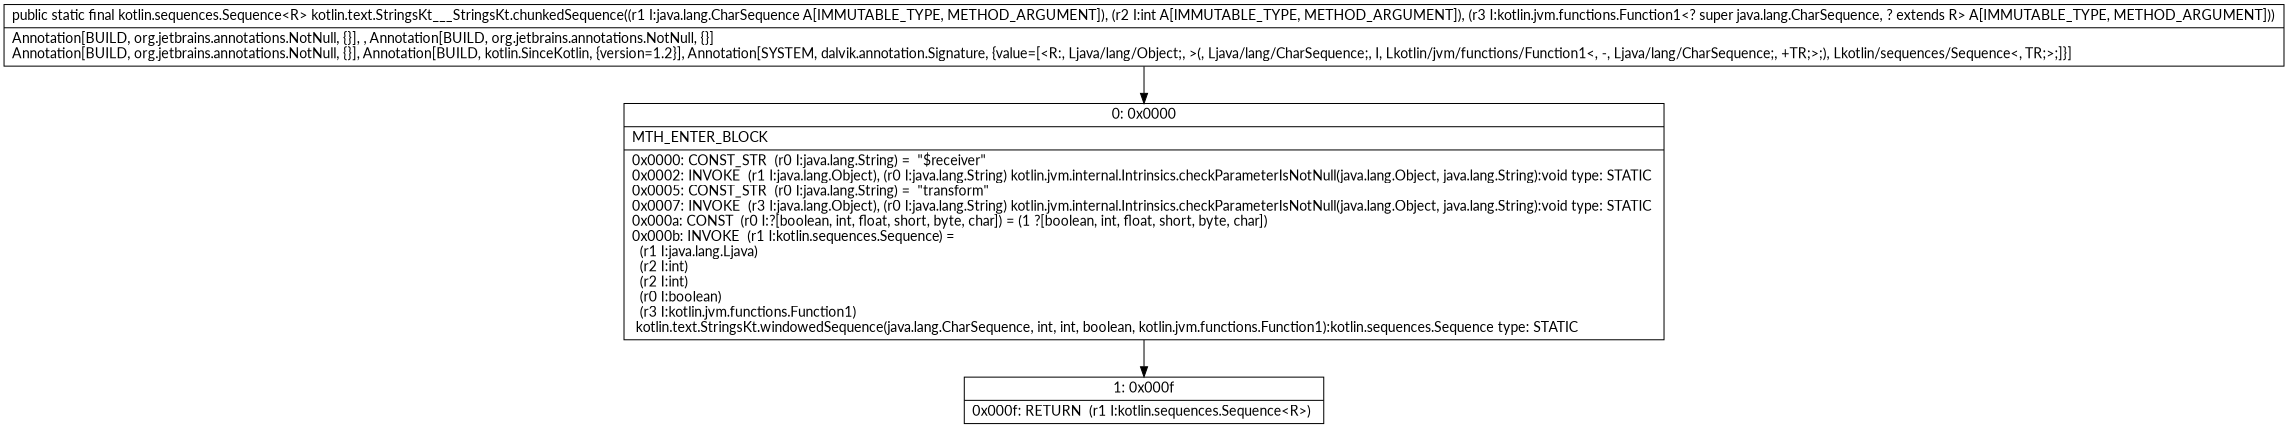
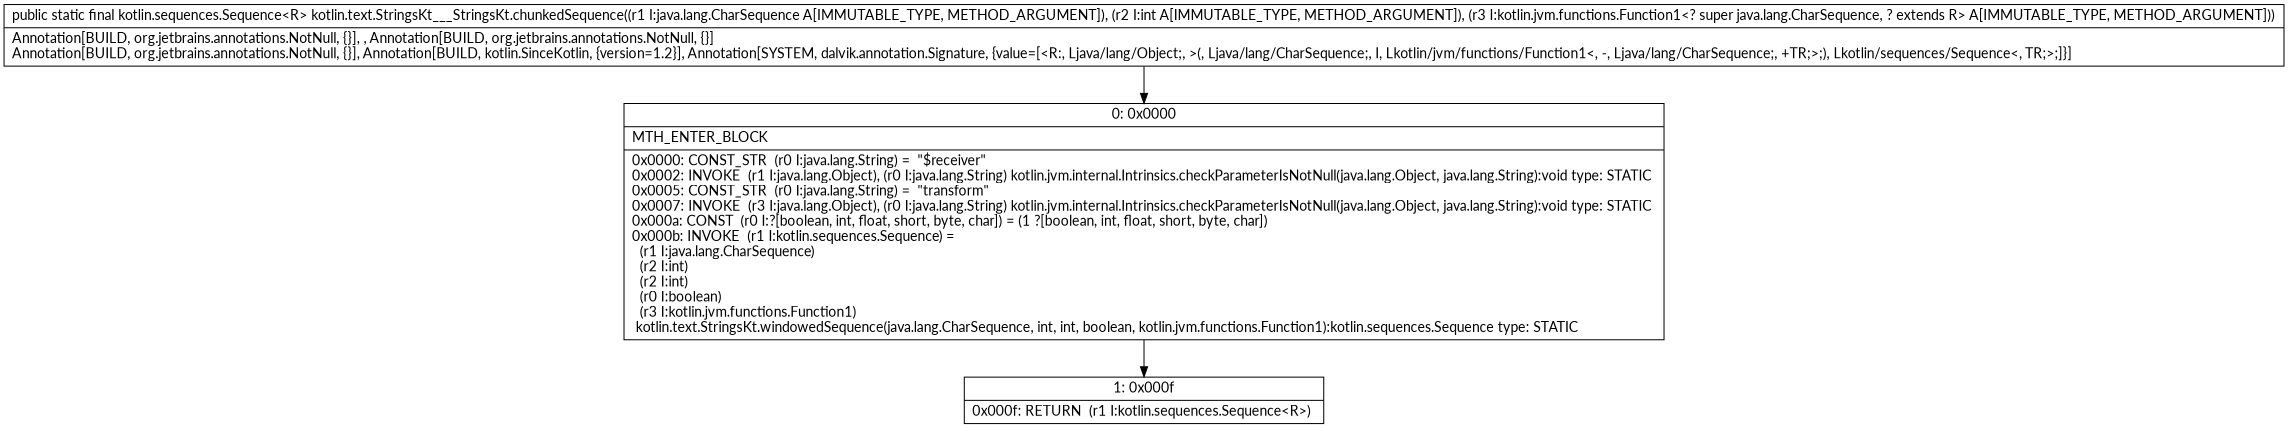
node "0: 0x0000": text "(r1 I:java.lang.Ljava)" -> "(r1 I:java.lang.CharSequence)"
